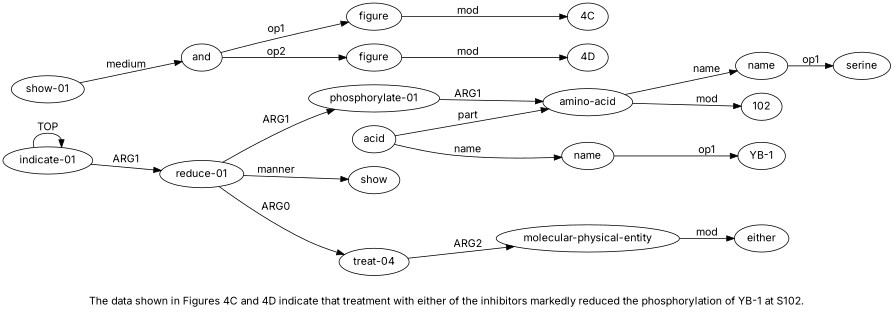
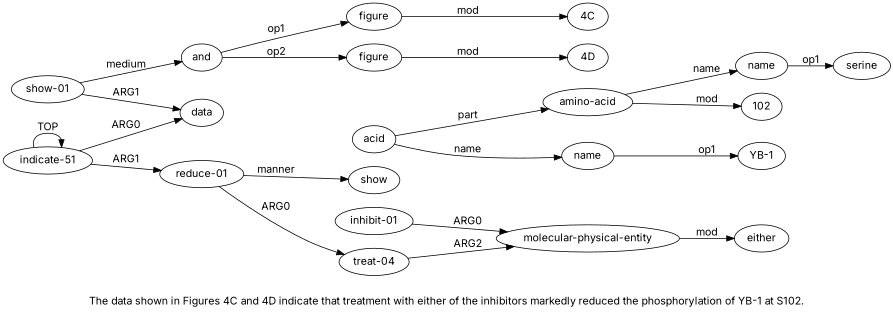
node "phosphorylate-01": removed
node "data": added
node "indicate-01": label "indicate-01" -> "indicate-51"
node "inhibit-01": added
